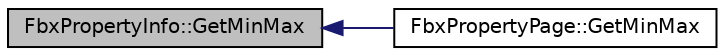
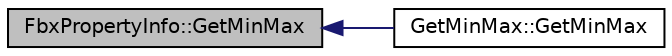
node "FbxPropertyPage::GetMinMax": label "FbxPropertyPage::GetMinMax" -> "GetMinMax::GetMinMax"
